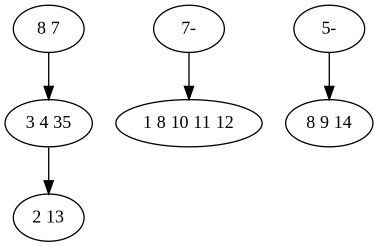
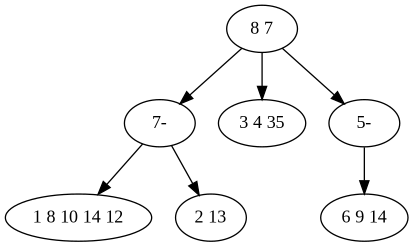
edge "8 7" -> "7-": added
edge "8 7" -> "5-": added
node "1 8 10 11 12": label "1 8 10 11 12" -> "1 8 10 14 12"
node "8 9 14": label "8 9 14" -> "6 9 14"
edge "3 4 35" -> "2 13": now "7-" -> "2 13"
